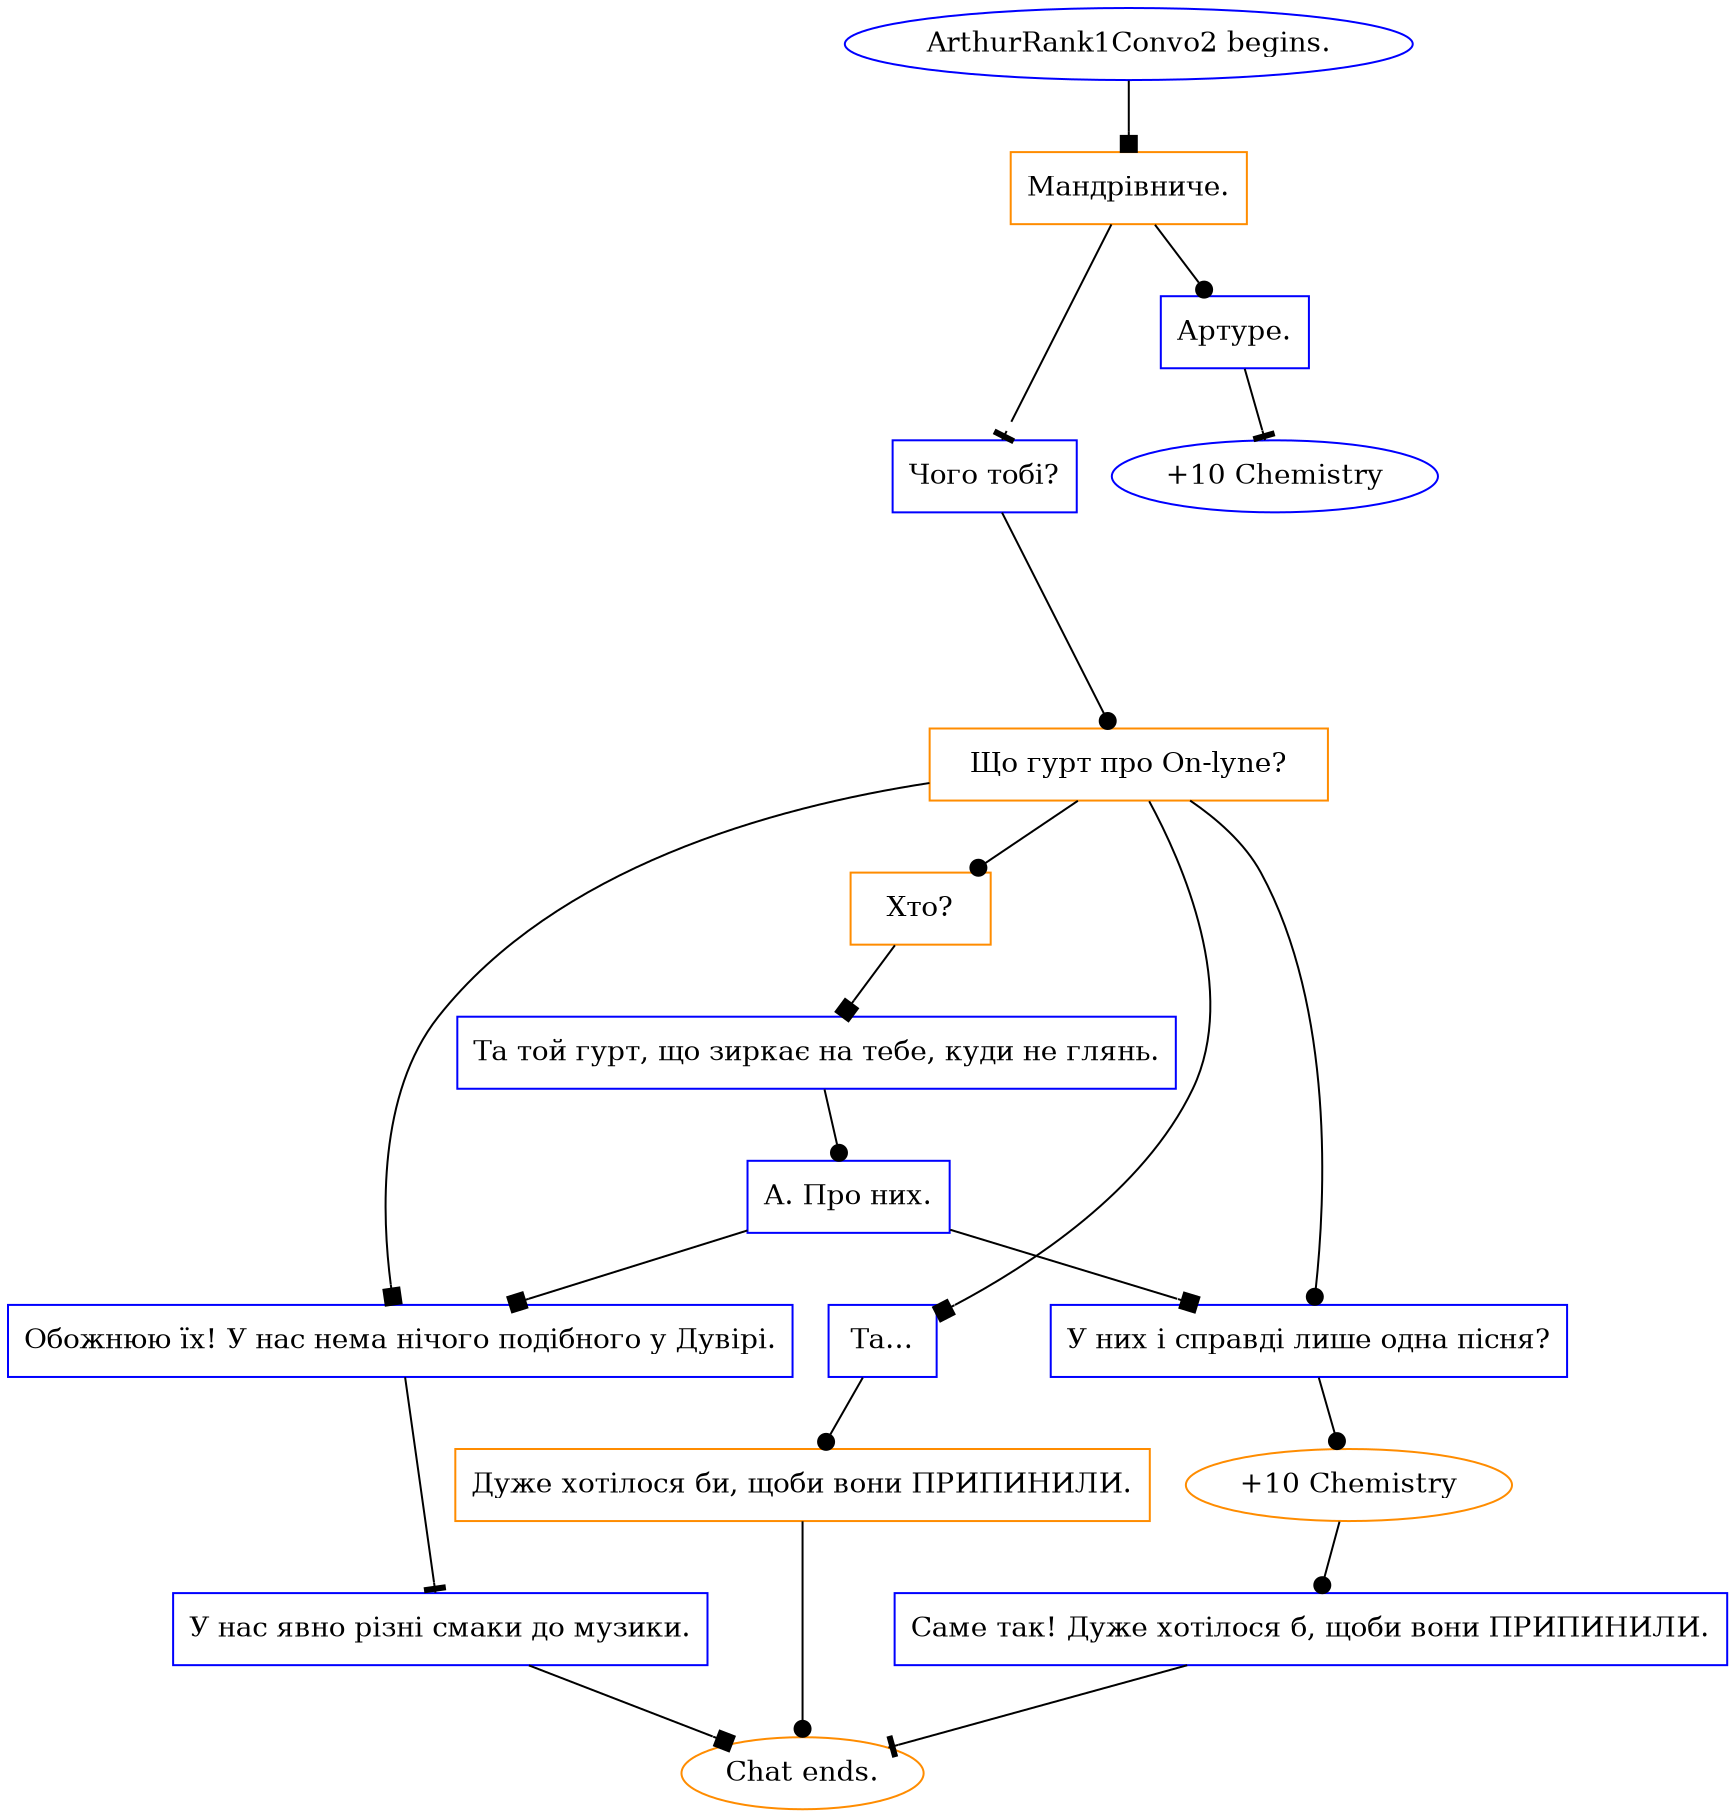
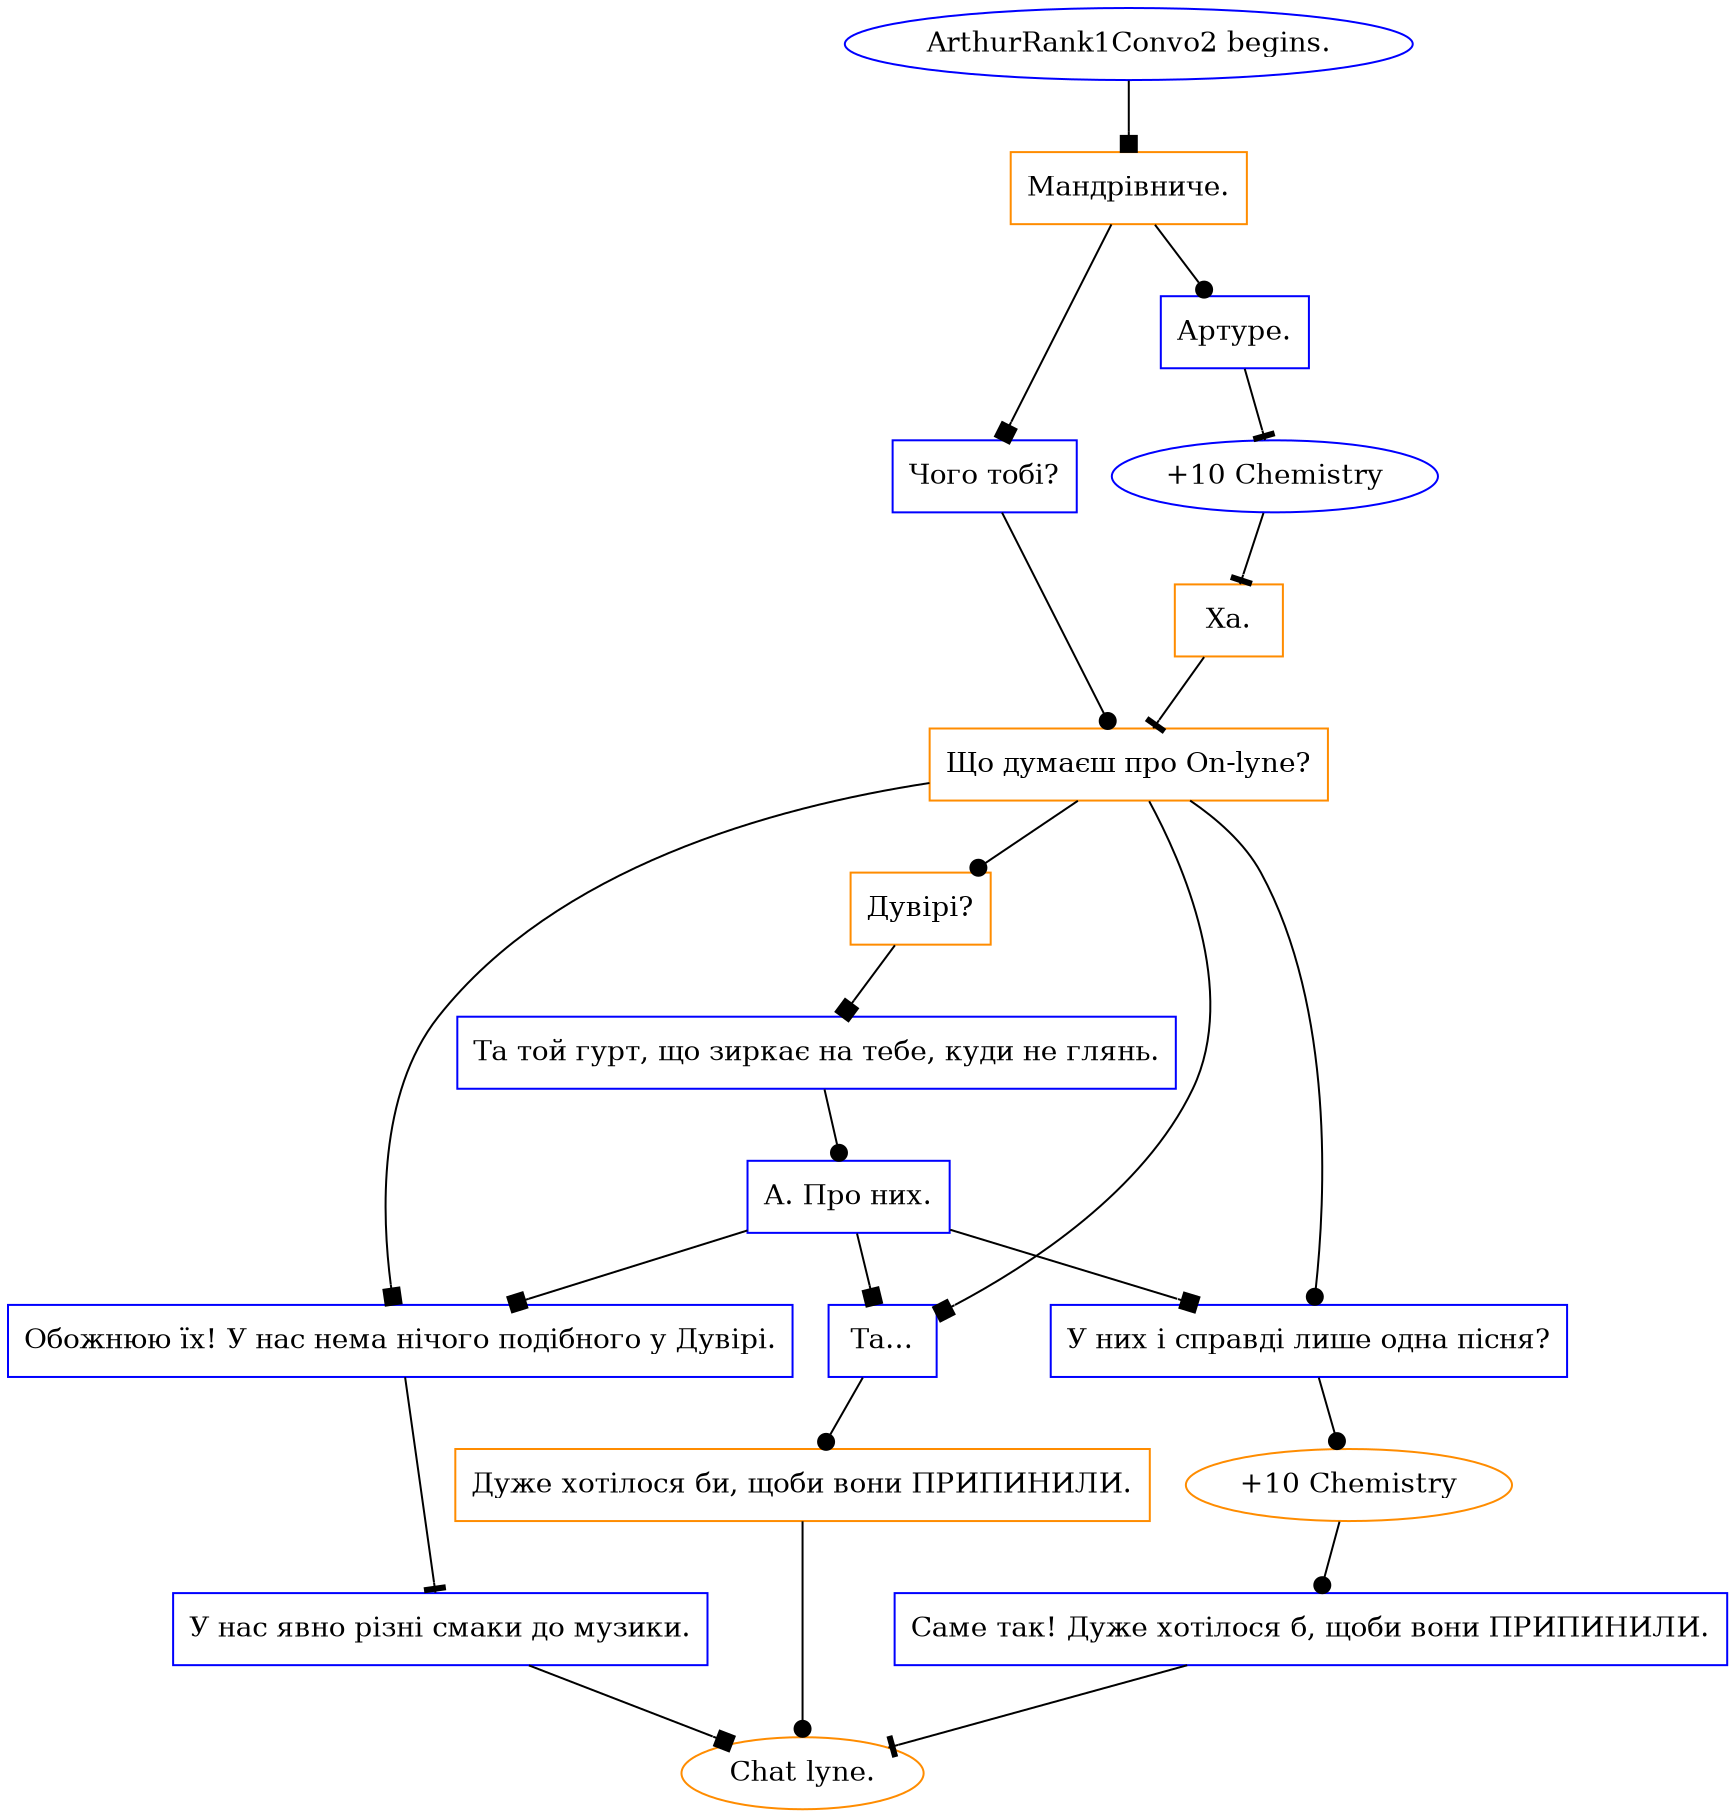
edge "Мандрівниче." -> "Чого тобі?": arrowhead tee -> box
node "Ха.": added
node "Що гурт про On-lyne?": label "Що гурт про On-lyne?" -> "Що думаєш про On-lyne?"
node "Хто?": label "Хто?" -> "Дувірі?"
edge "А. Про них." -> "Та…": added
node "Chat ends.": label "Chat ends." -> "Chat lyne."
